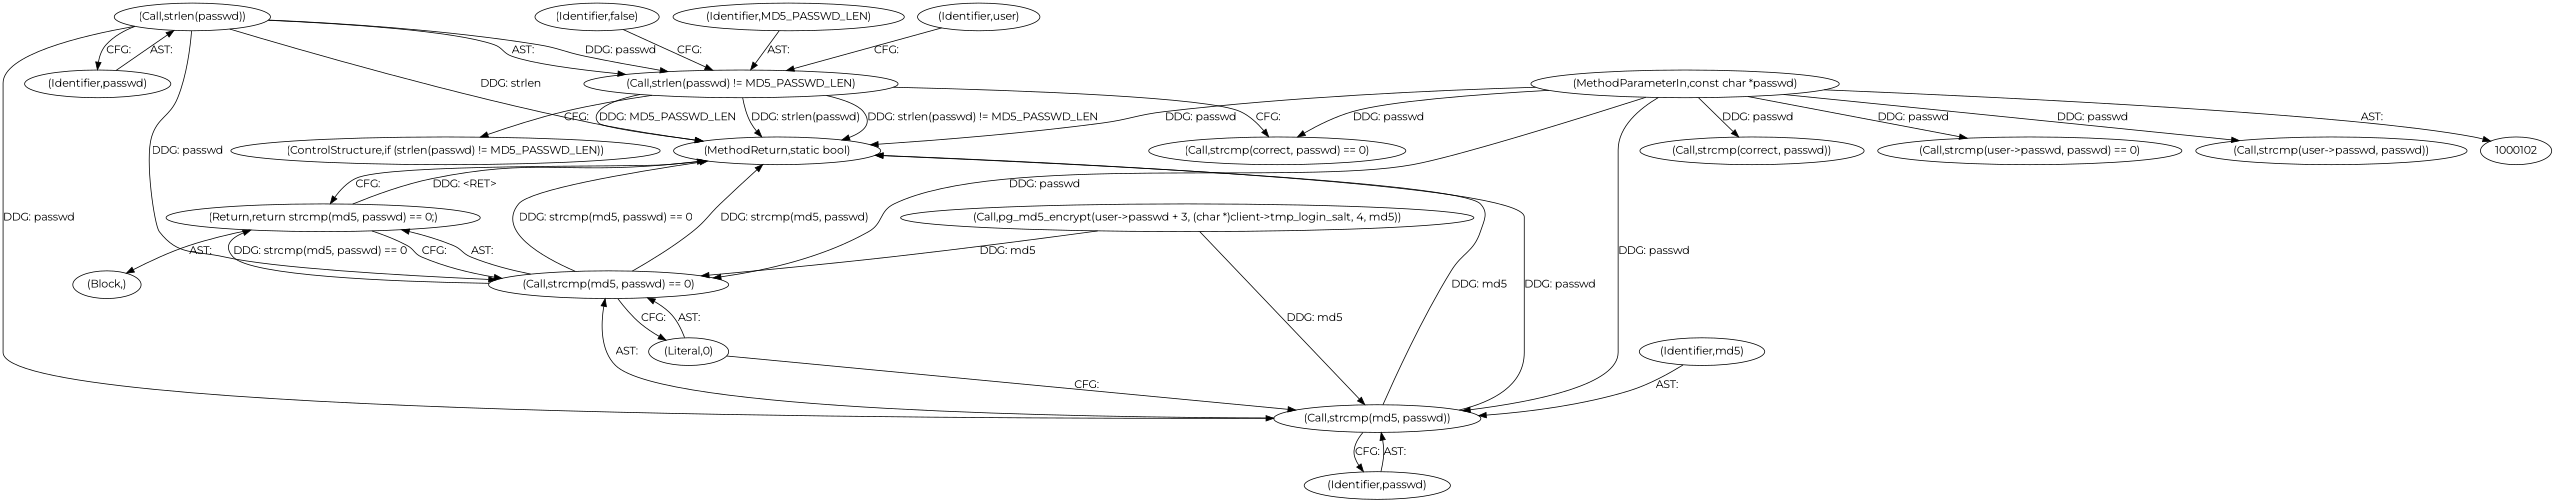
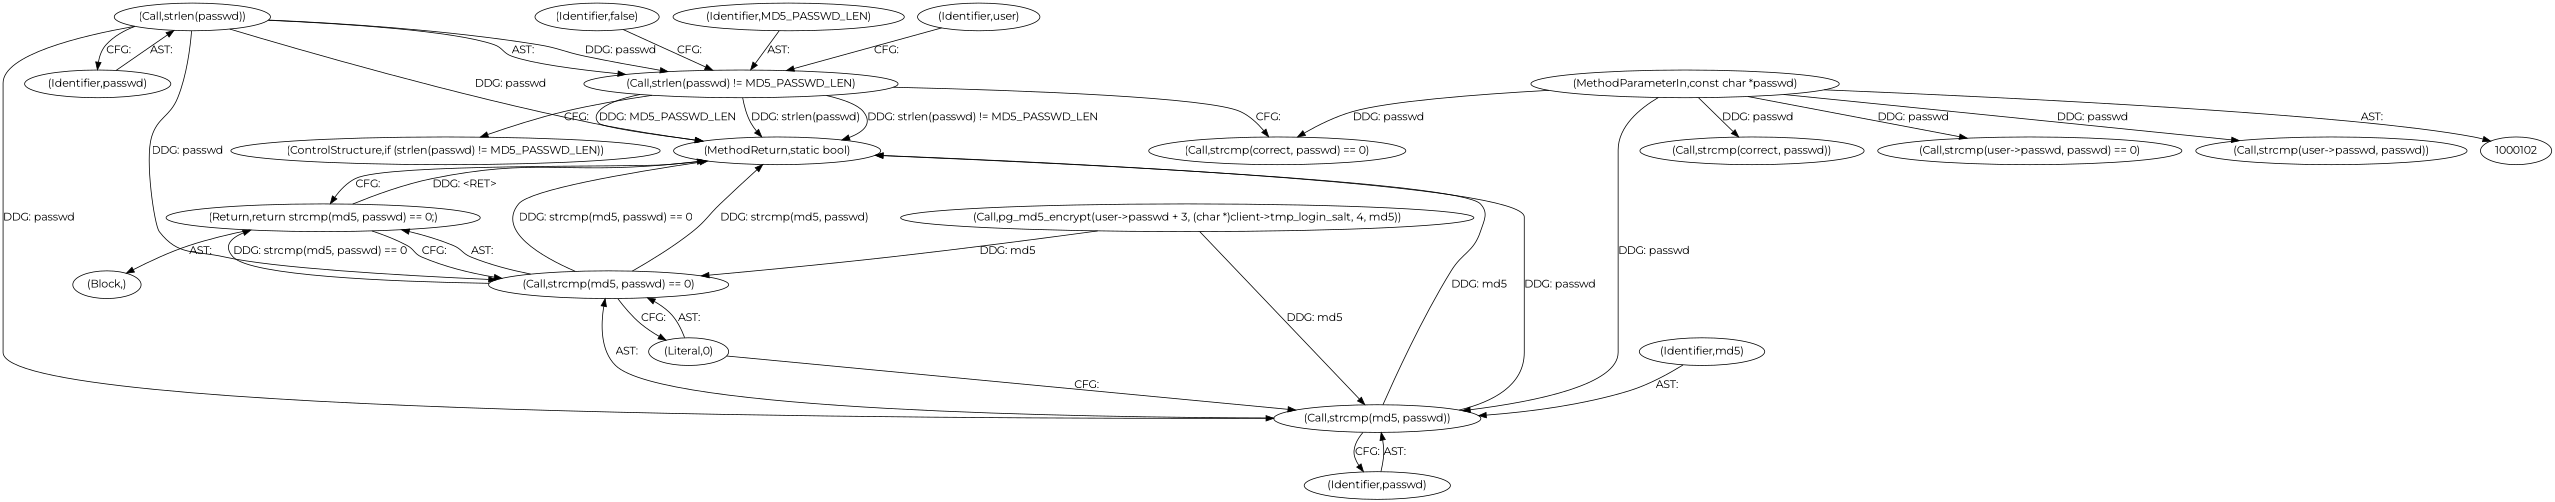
edge "(Call,strlen(passwd))" -> "(MethodReturn,static bool)": label "DDG: strlen" -> "DDG: passwd"
edge "(MethodParameterIn,const char *passwd)" -> "(MethodReturn,static bool)": removed, label "DDG: passwd"
edge "(MethodParameterIn,const char *passwd)" -> "(Call,strcmp(md5, passwd) == 0)": removed, label "DDG: passwd"
